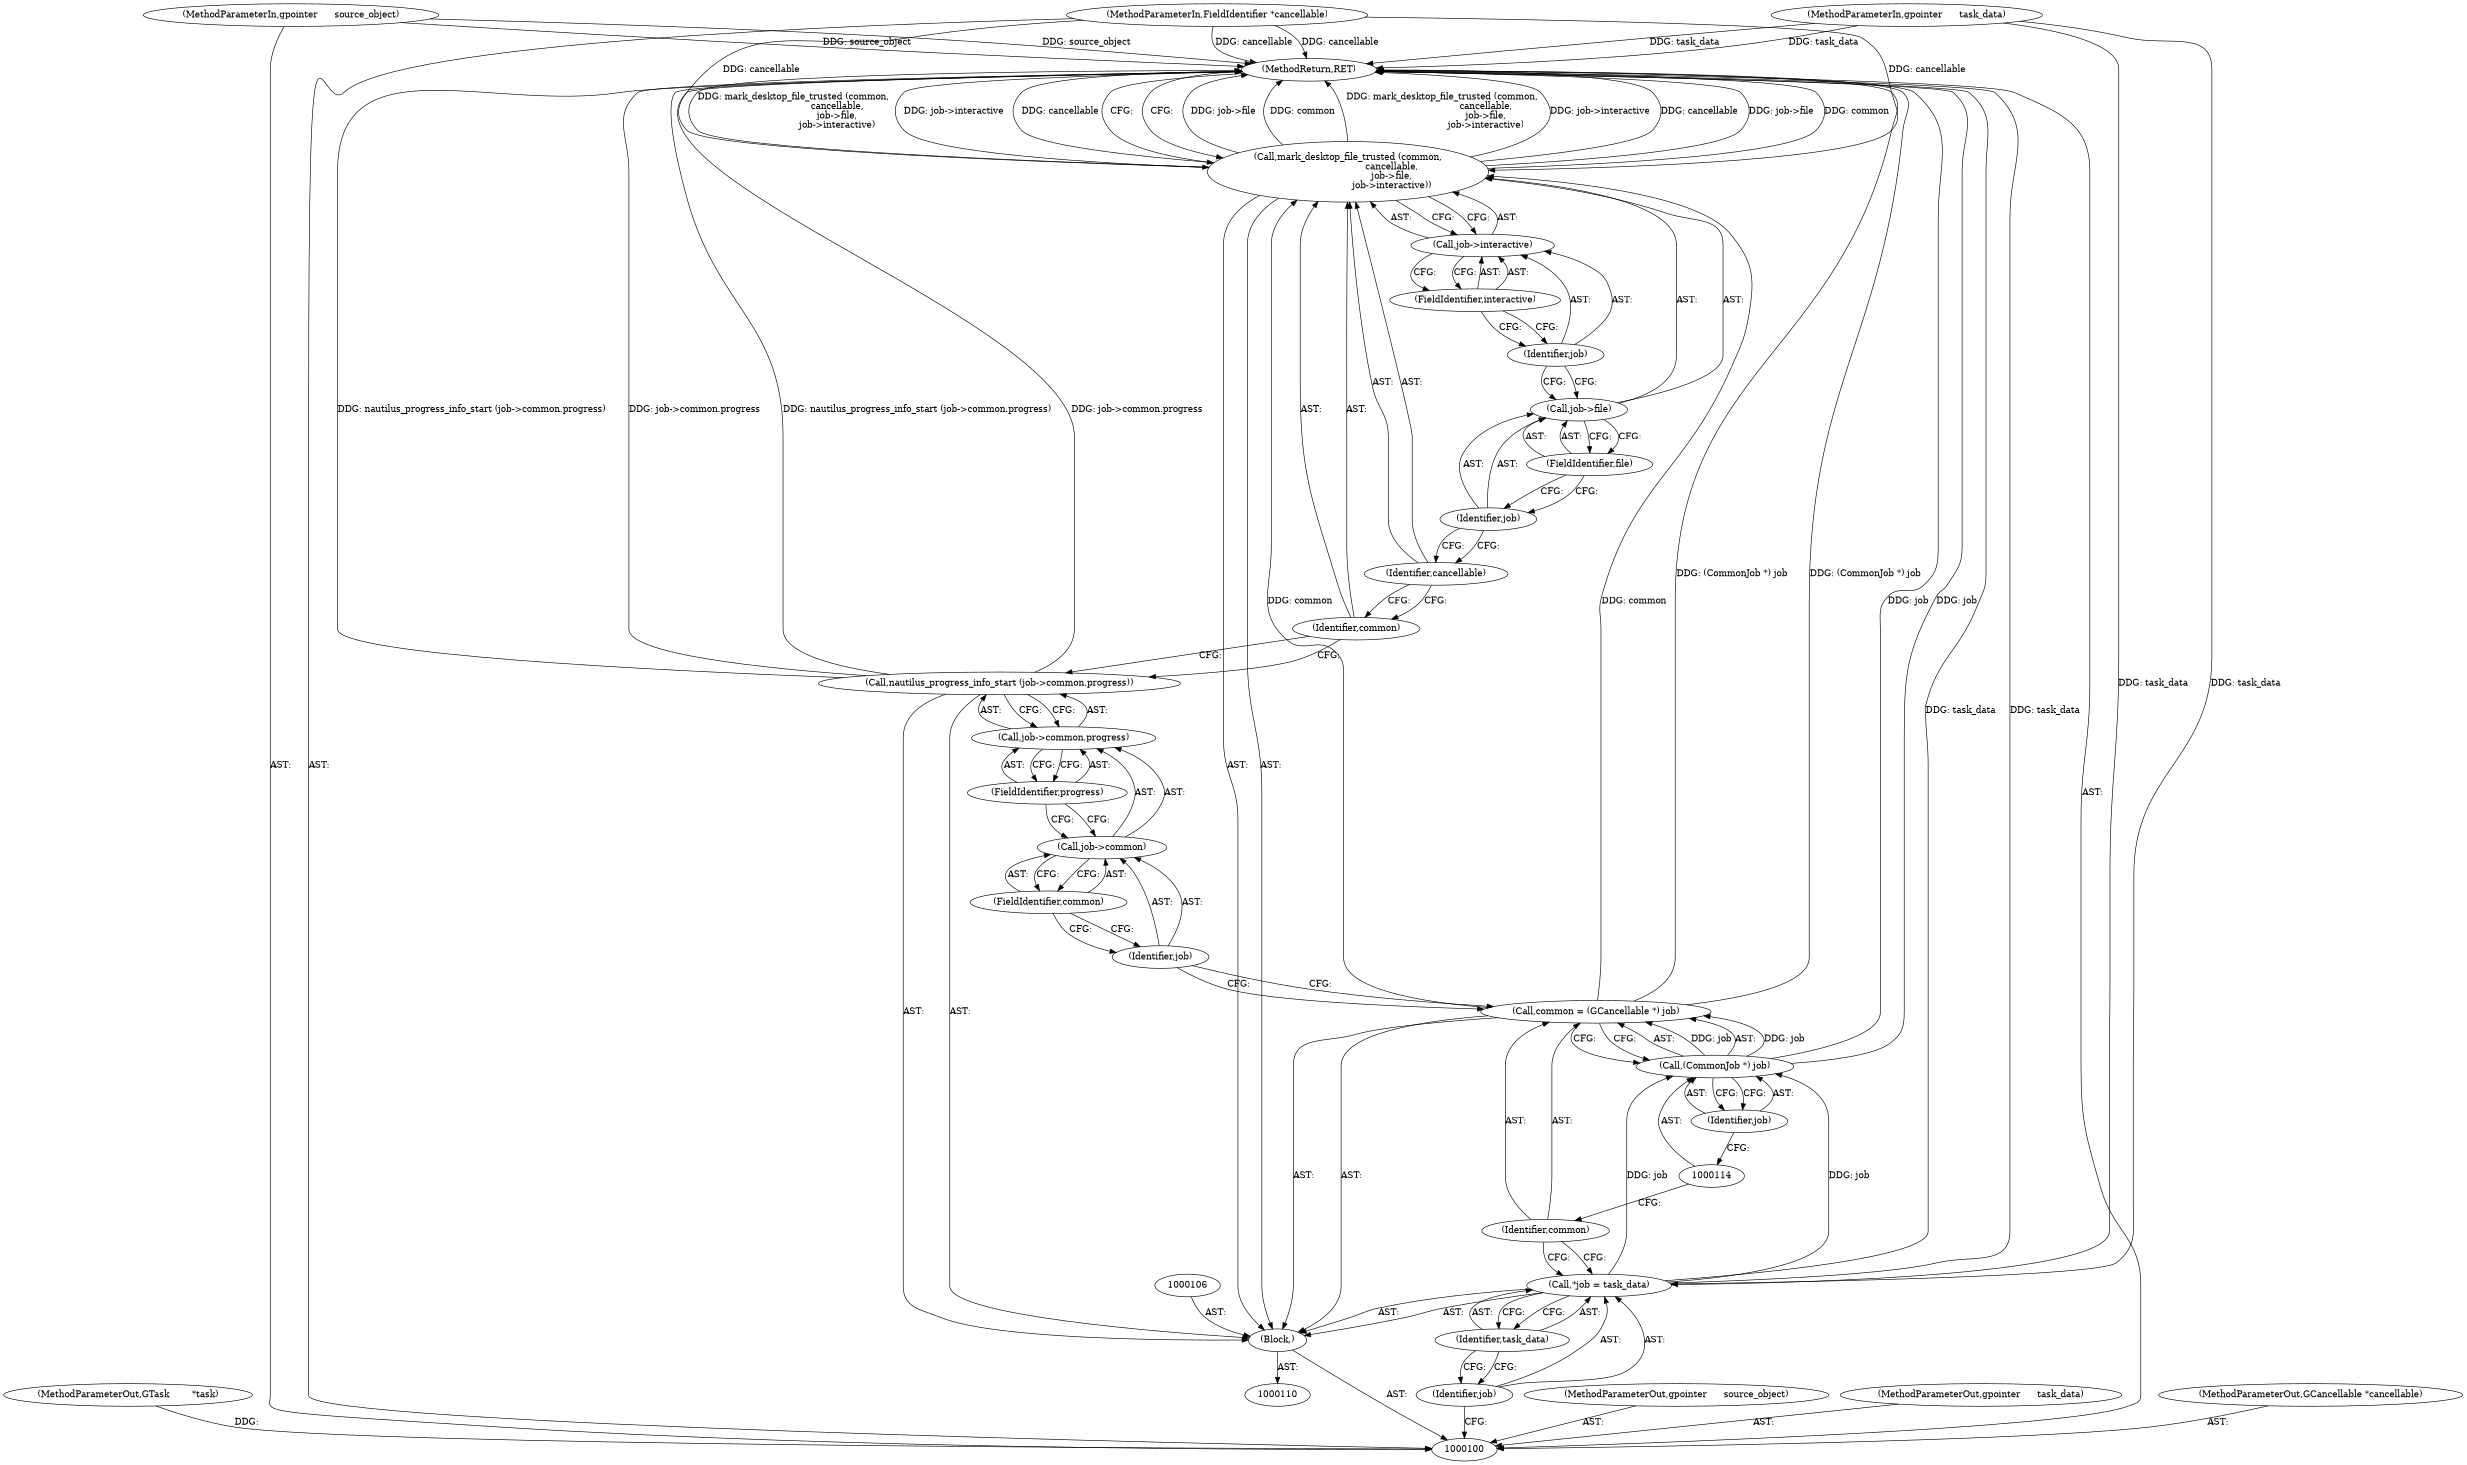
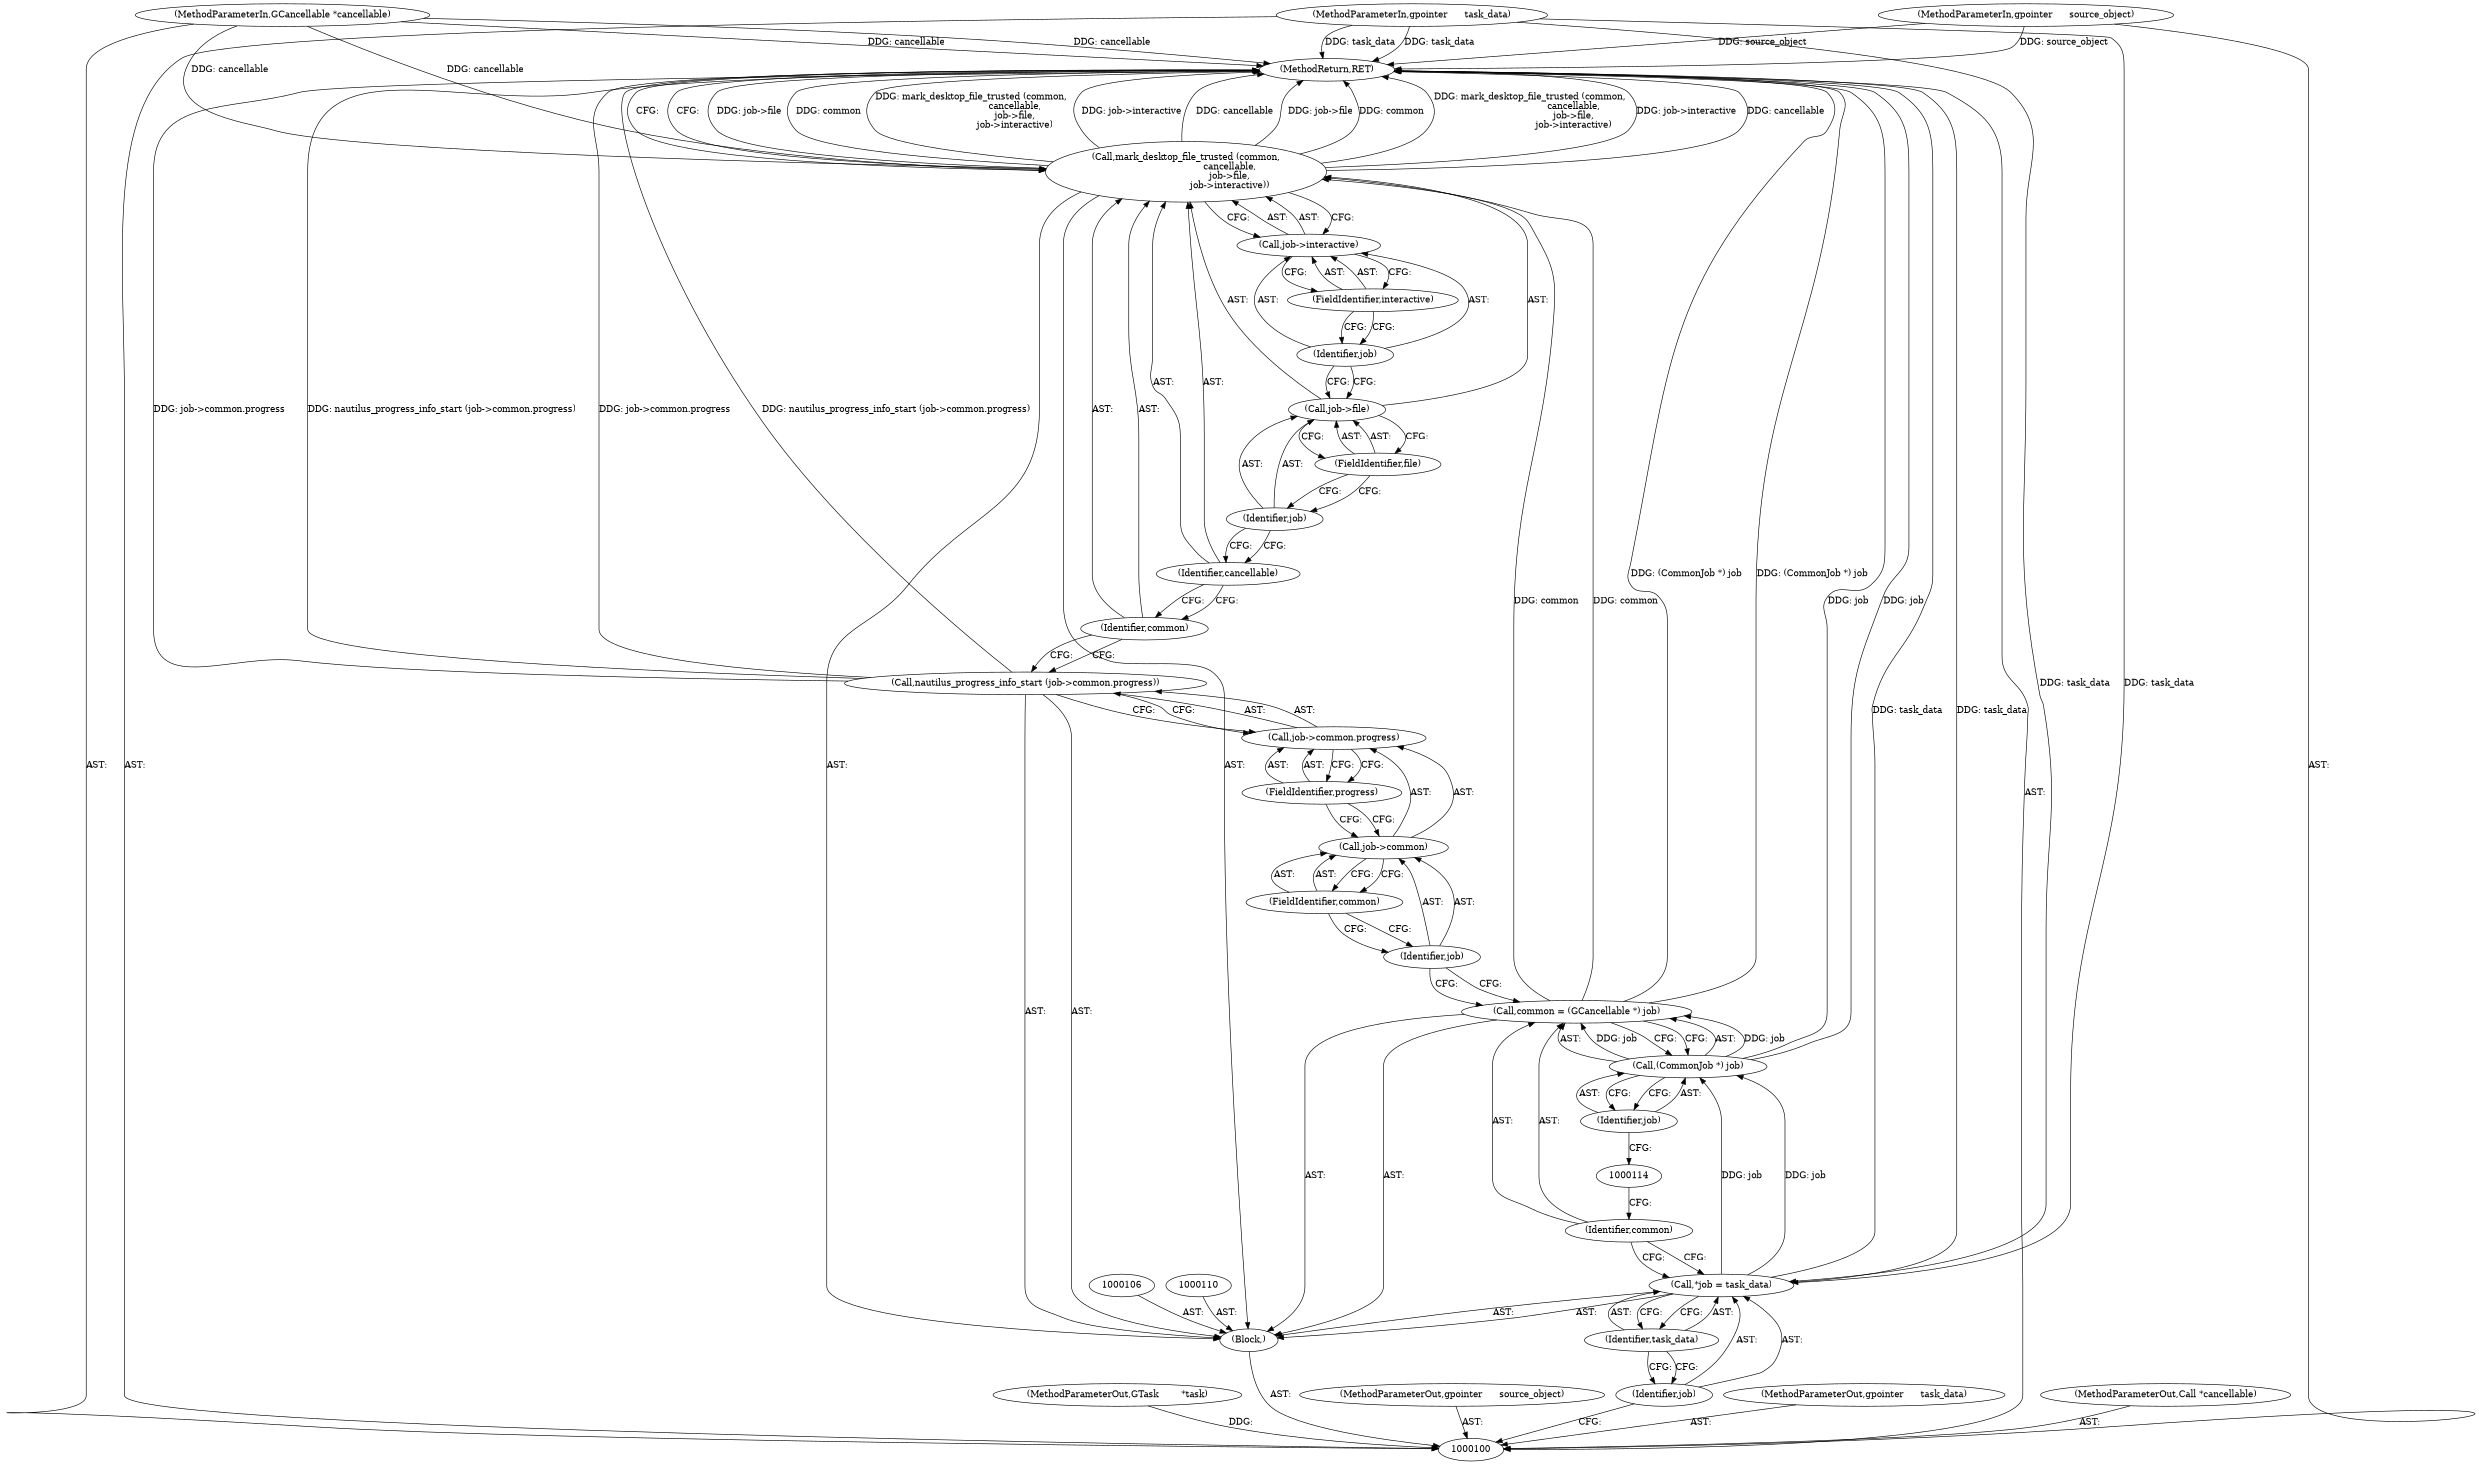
node "(MethodParameterIn,FieldIdentifier *cancellable)": label "(MethodParameterIn,FieldIdentifier *cancellable)" -> "(MethodParameterIn,GCancellable *cancellable)"
edge "(MethodParameterIn,gpointer      task_data)" -> "1000100": added, label "AST:"
edge "1000114" -> "(Call,(CommonJob *) job)": removed, label "AST:"
edge "(Block,)" -> "1000110": reversed
node "(MethodParameterOut,GCancellable *cancellable)": label "(MethodParameterOut,GCancellable *cancellable)" -> "(MethodParameterOut,Call *cancellable)"
